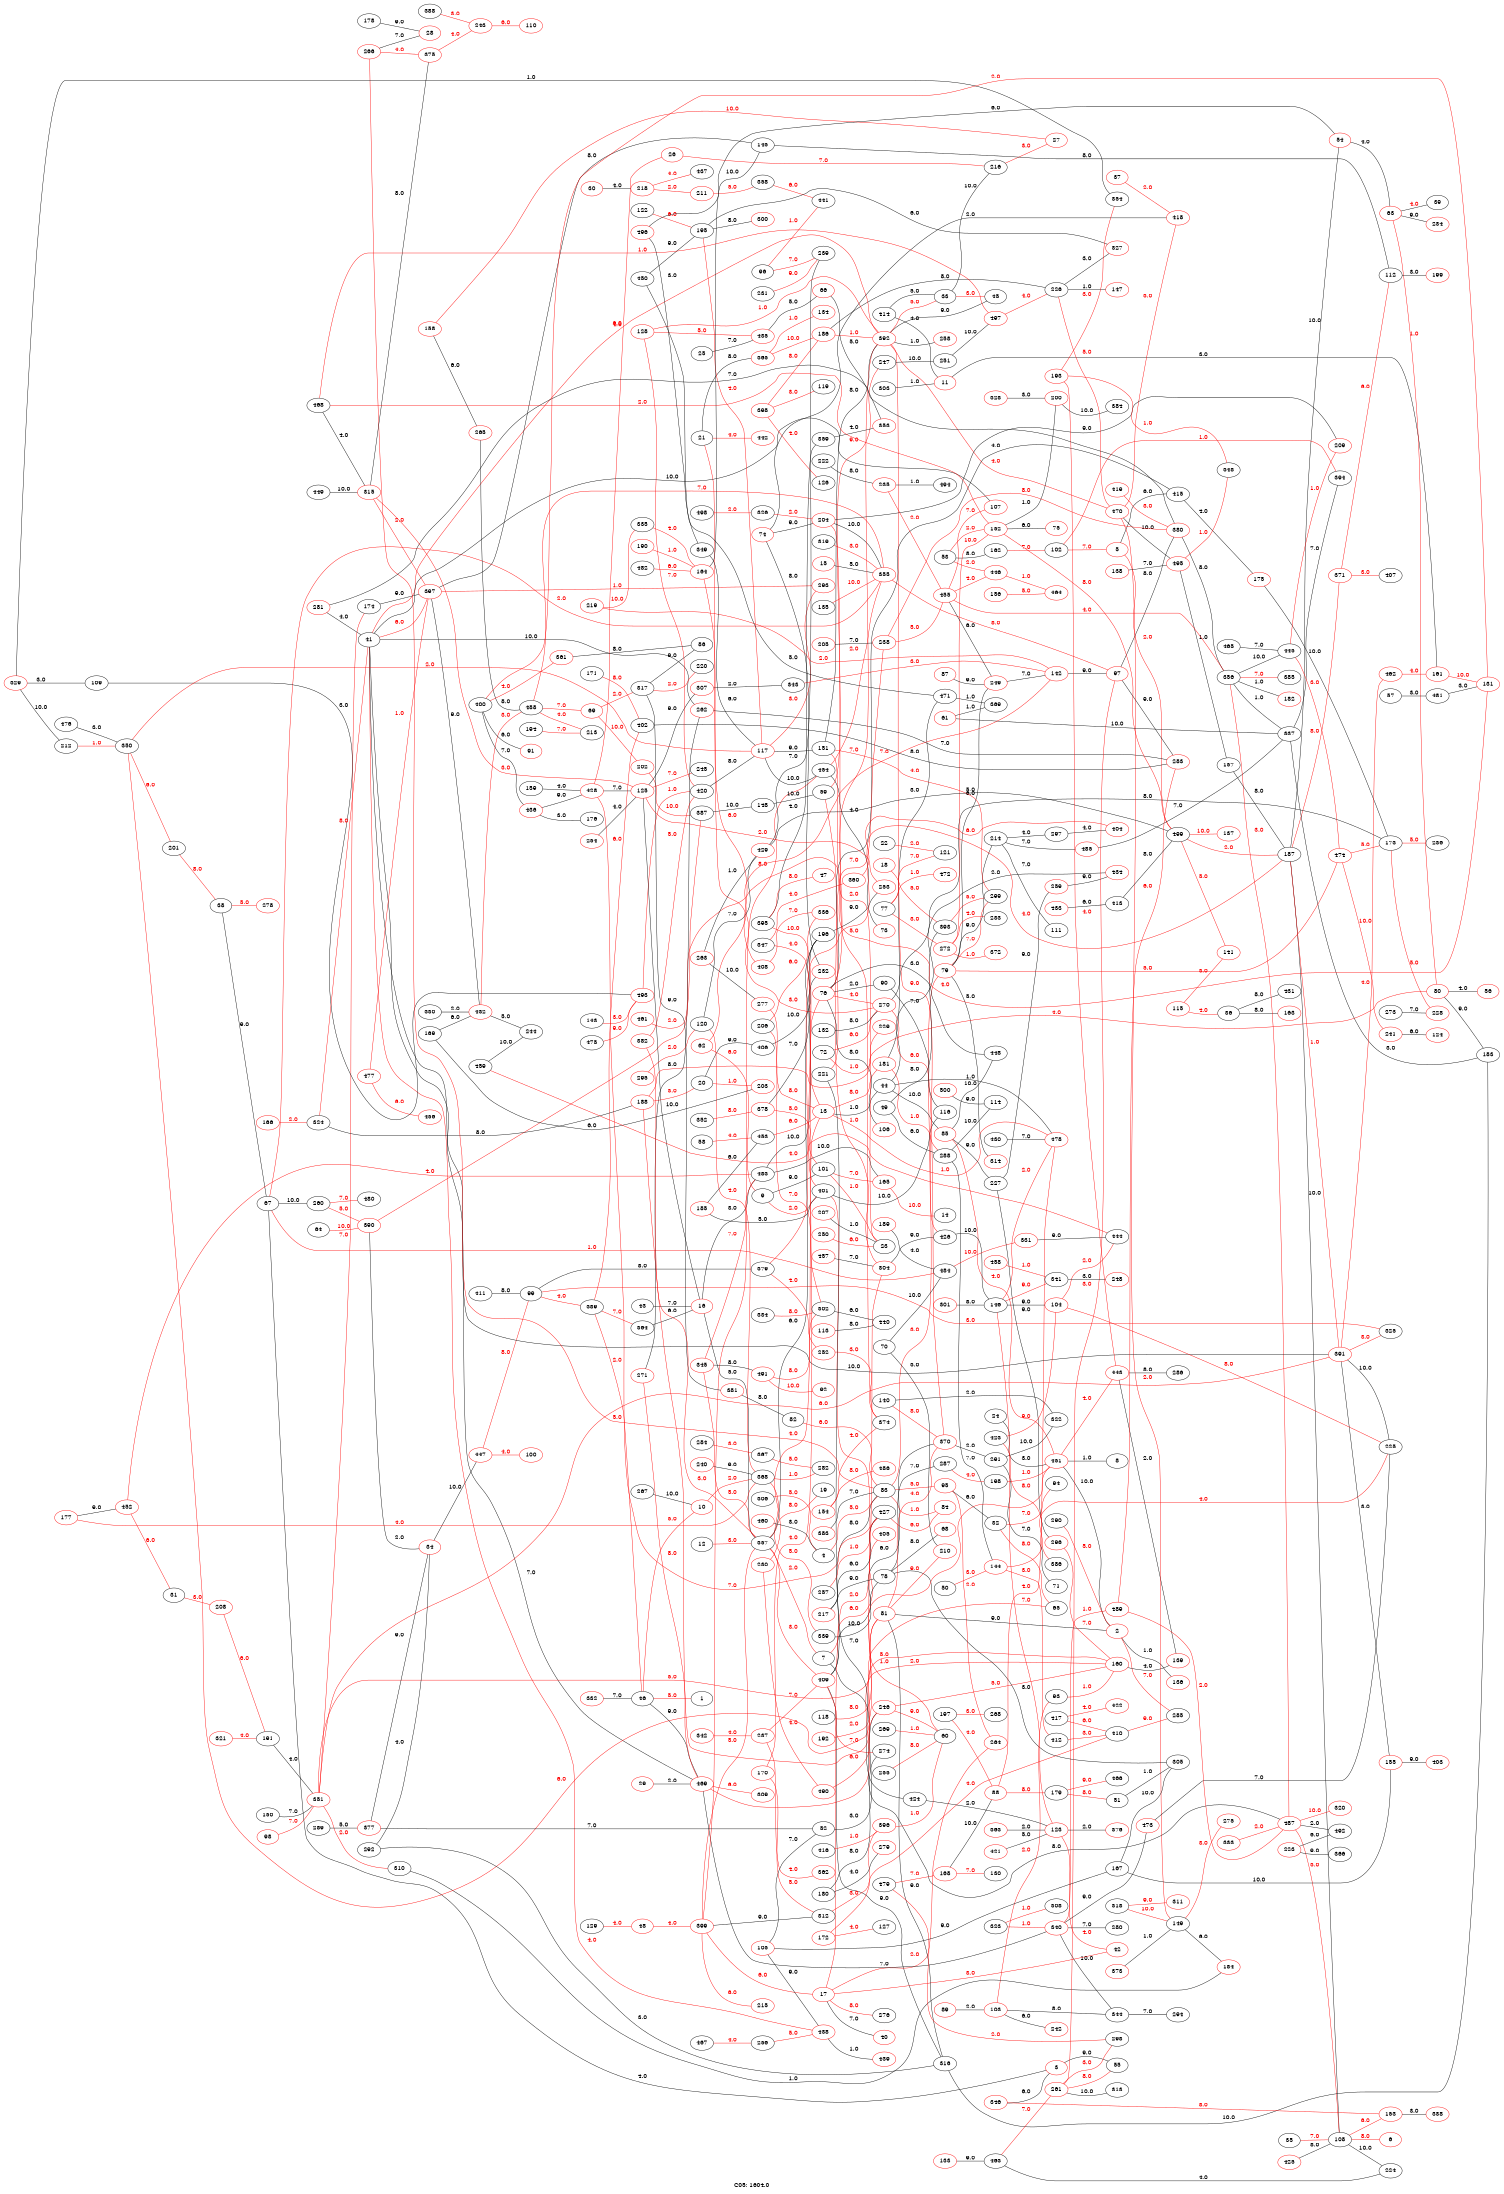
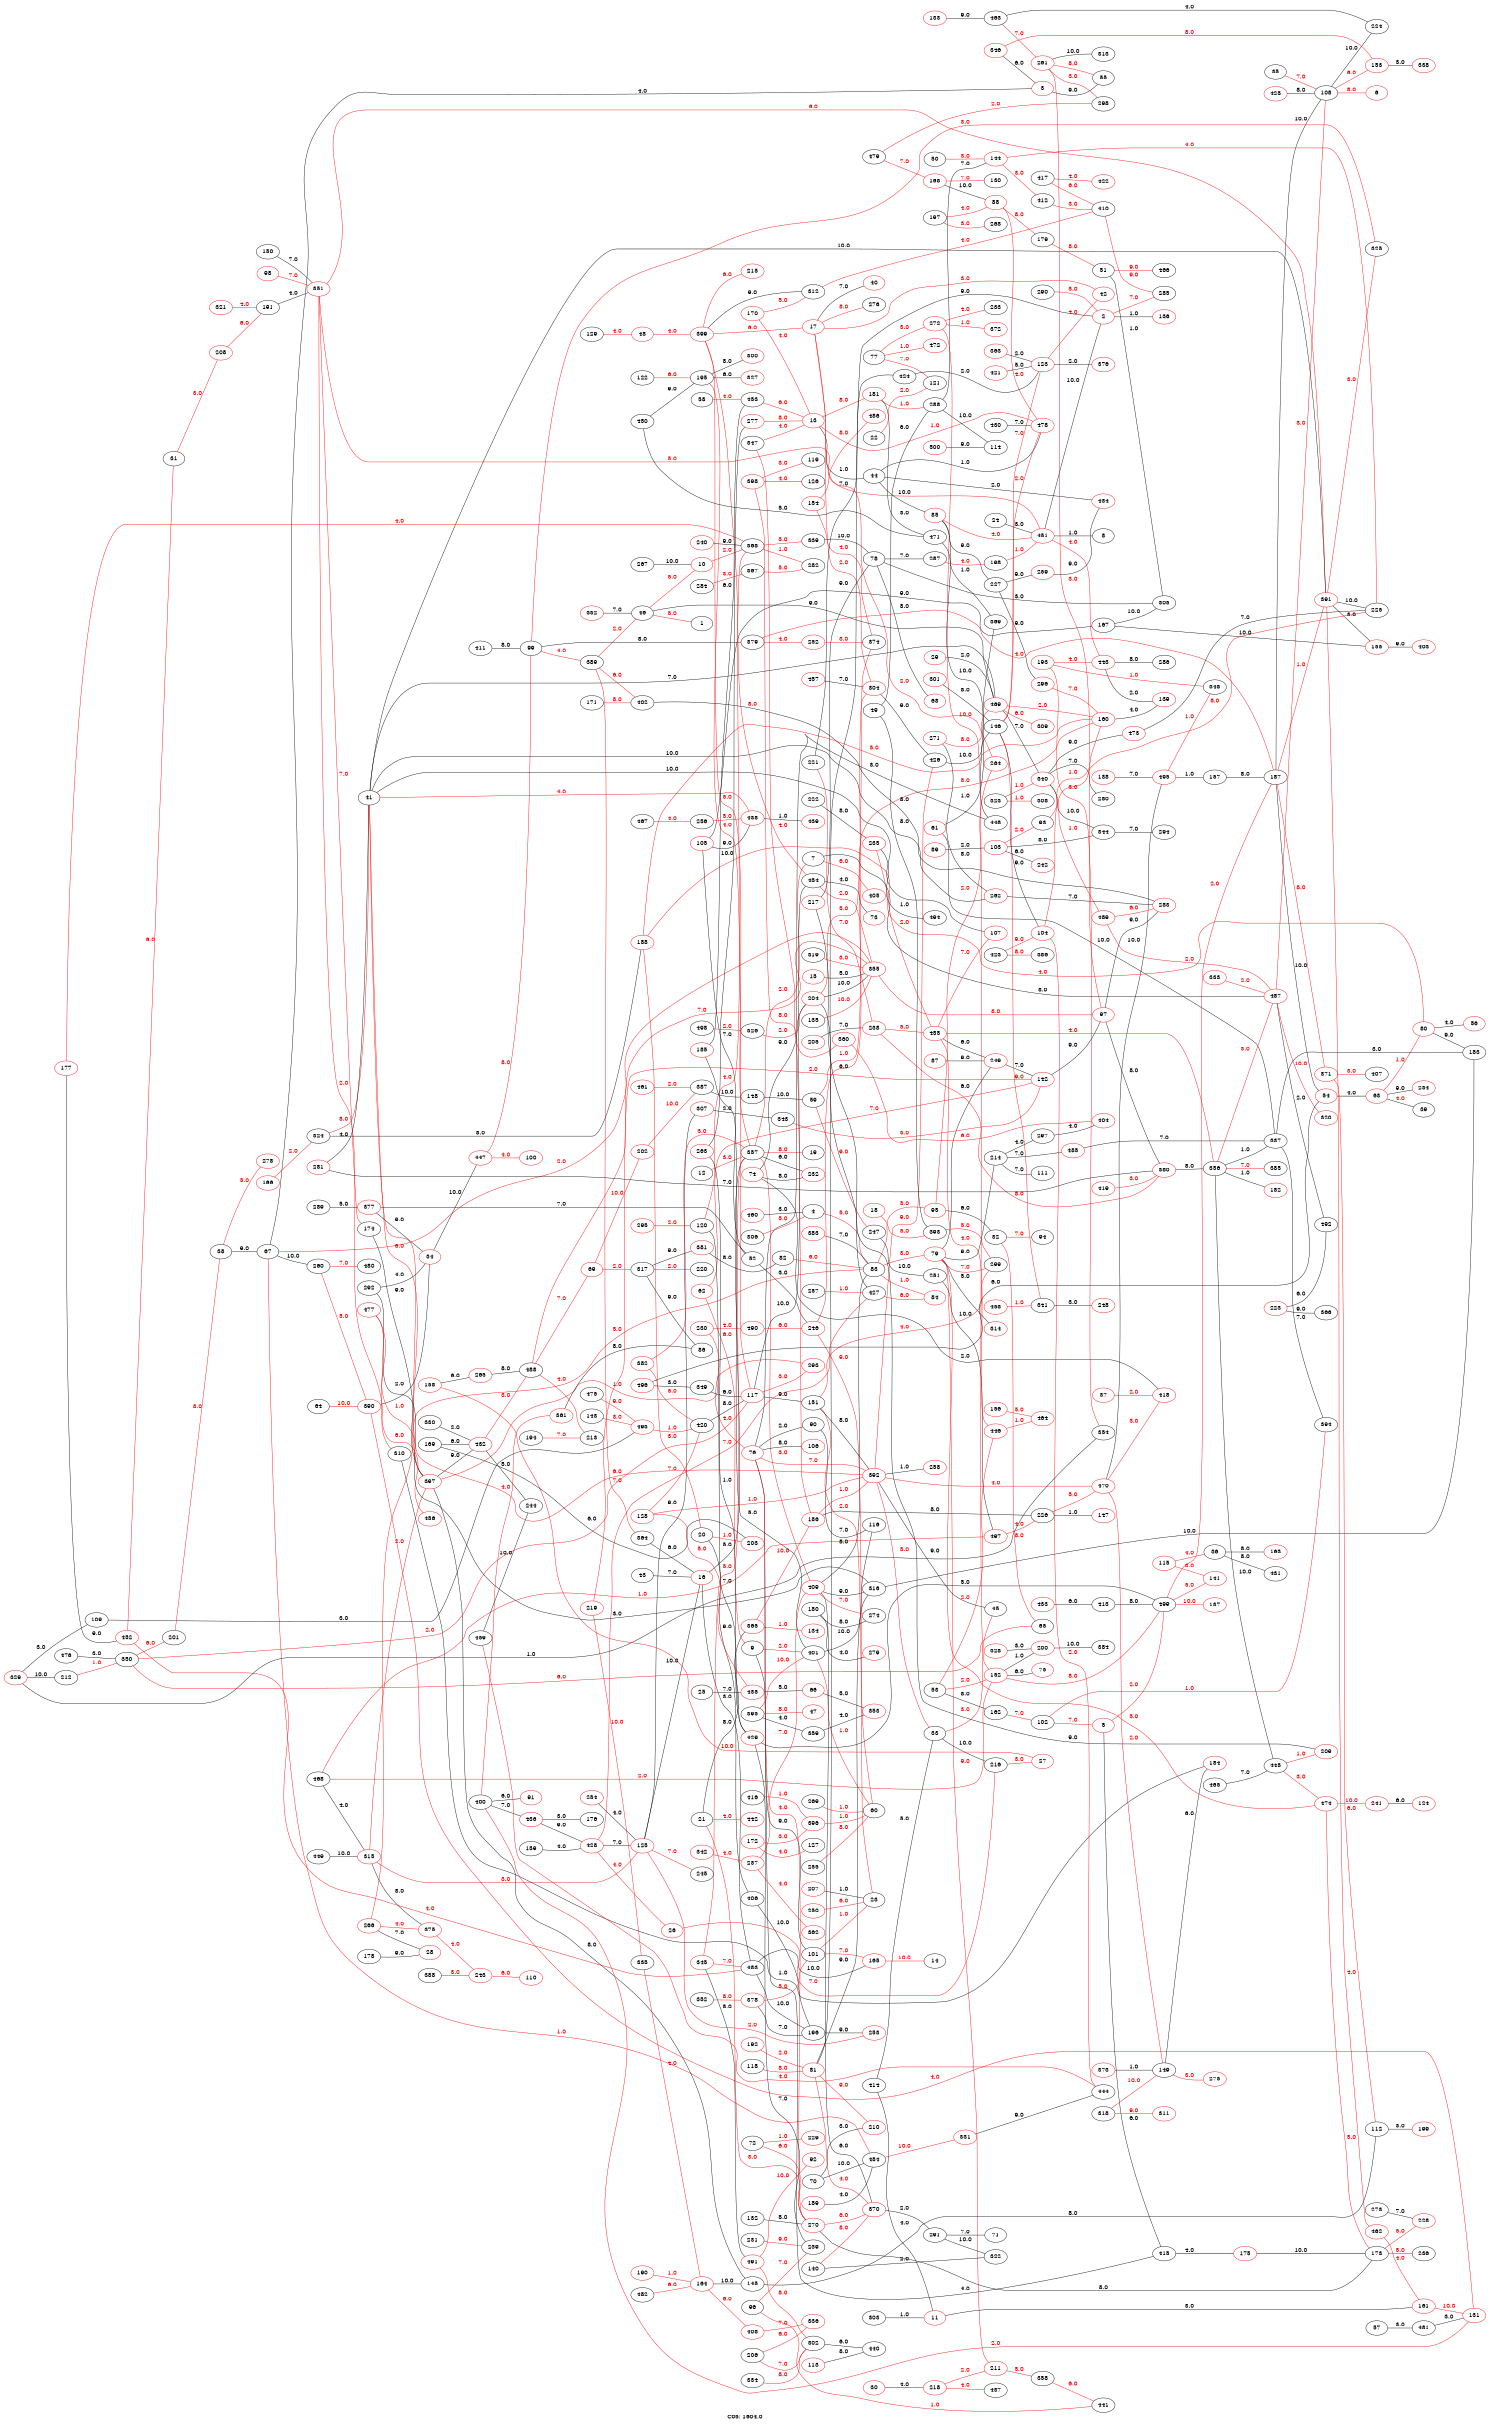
edge "327" -- "226": removed, label "3.0"
edge "466" -- "179": now "466" -- "51"
edge "79" -- "211": added, label "9.0"
